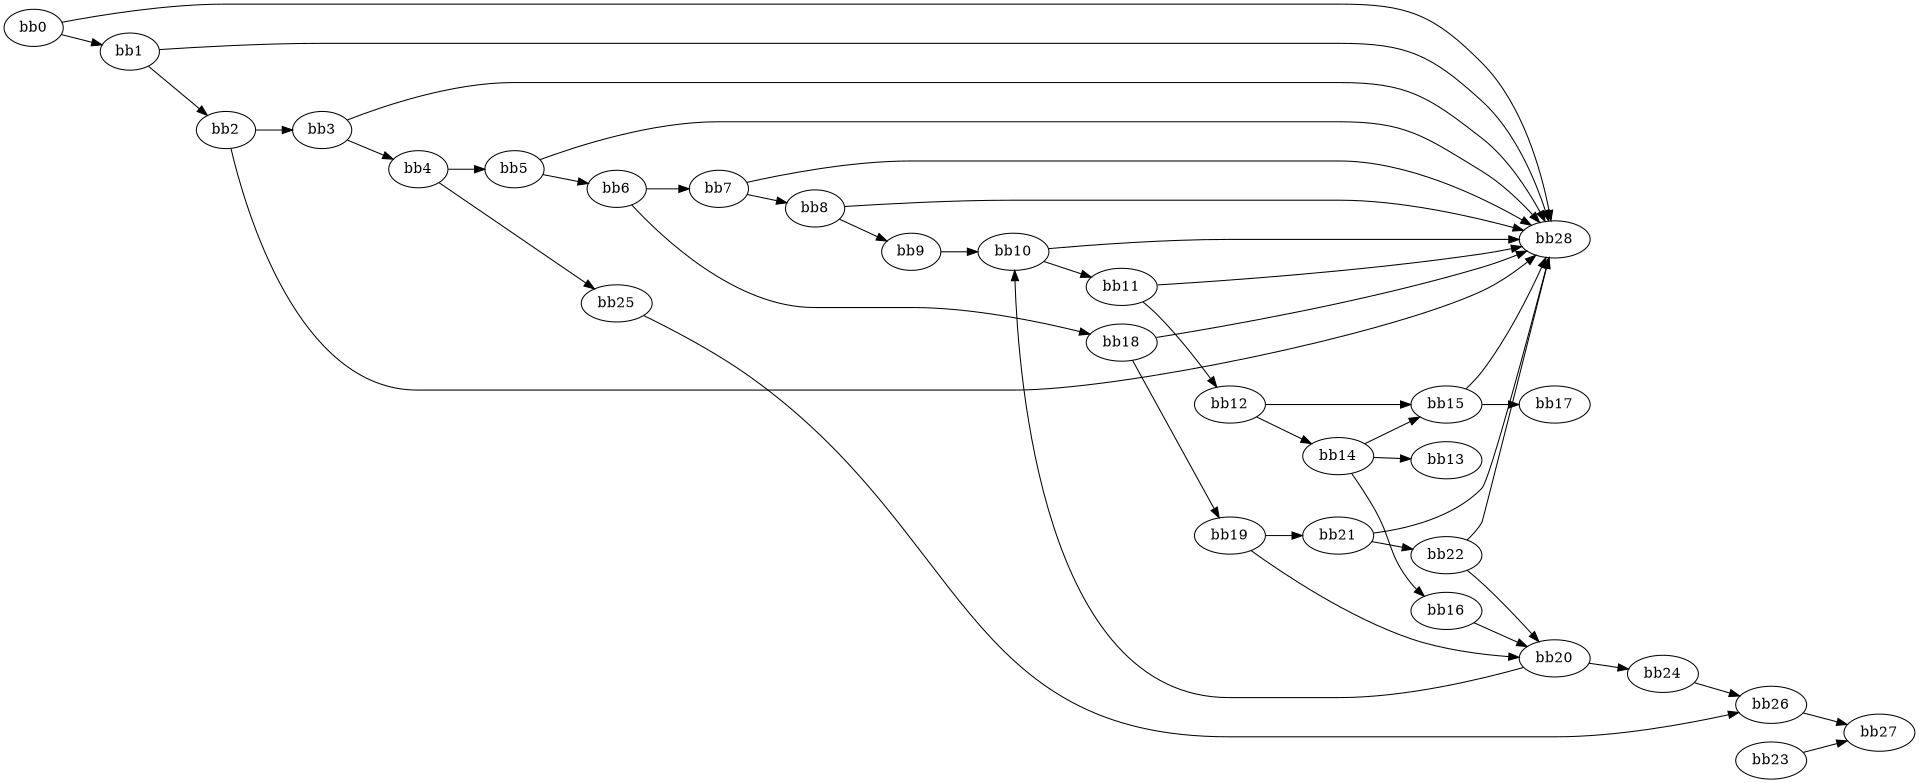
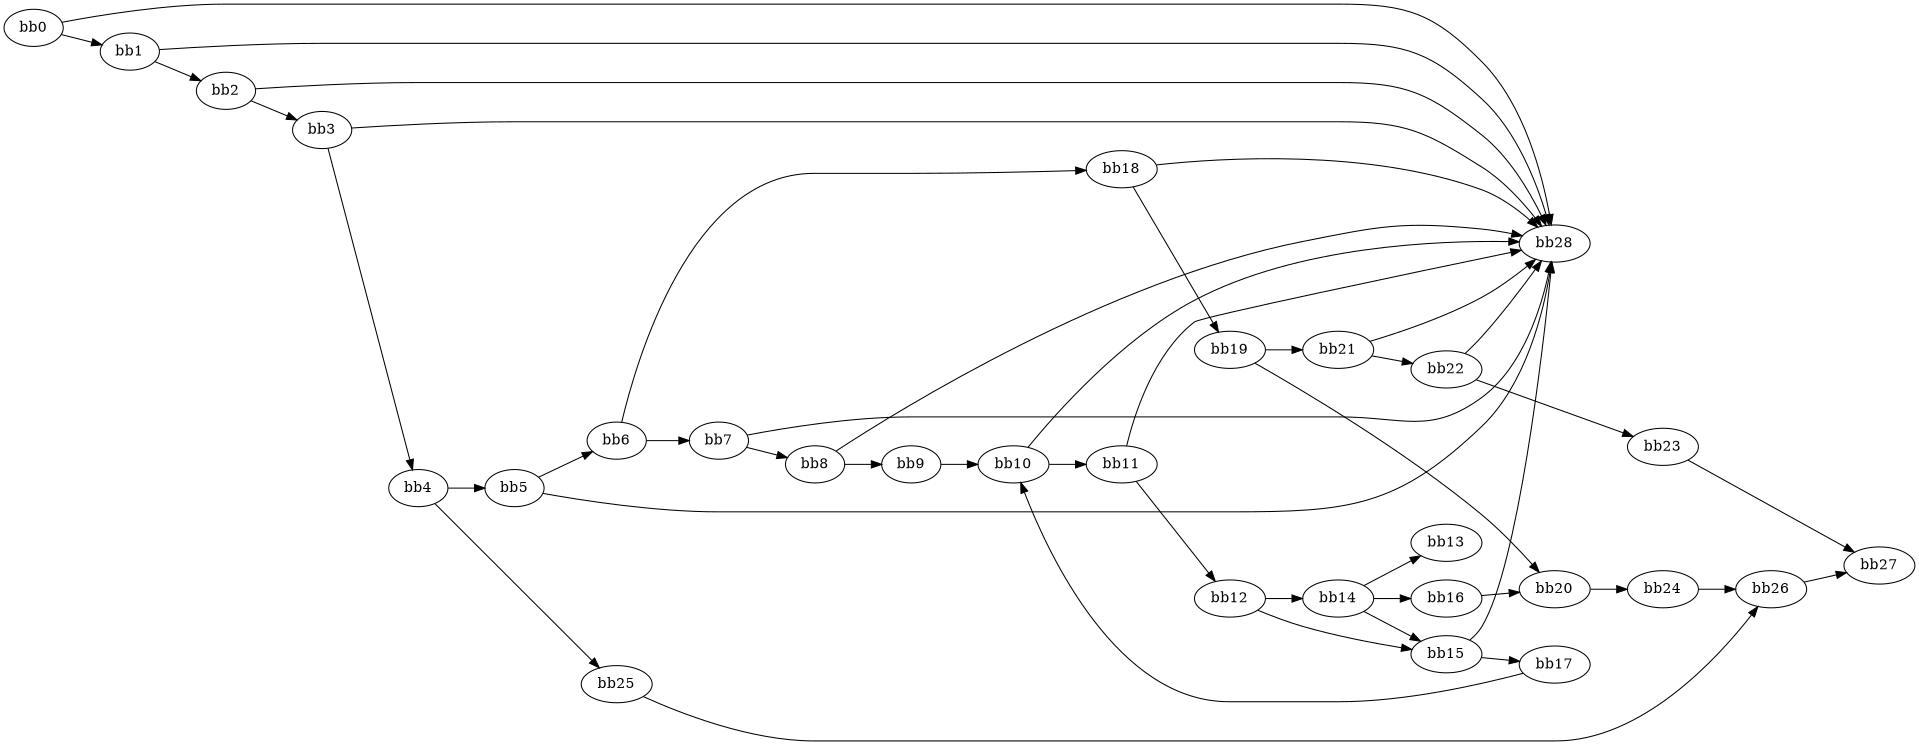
edge "bb22" -> "bb20": now "bb22" -> "bb23"
edge "bb20" -> "bb10": now "bb17" -> "bb10"
